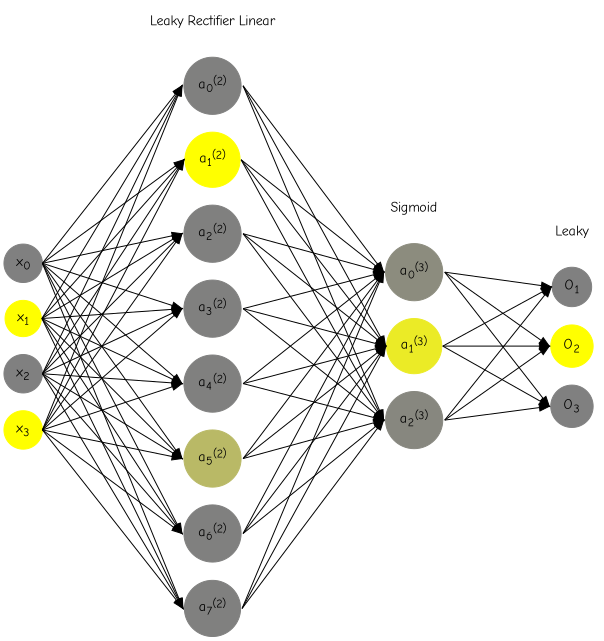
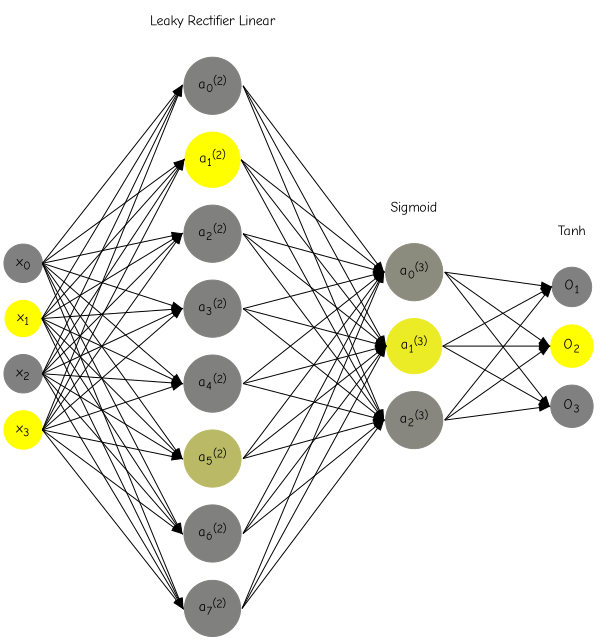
node "Leaky": label "Leaky" -> "Tanh"
